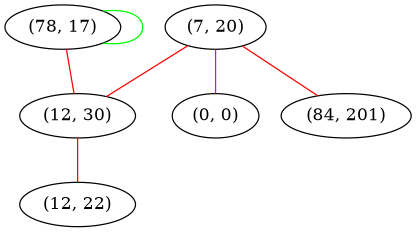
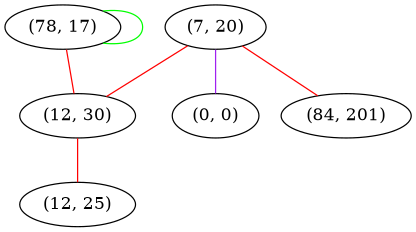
node "(12, 22)": label "(12, 22)" -> "(12, 25)"
